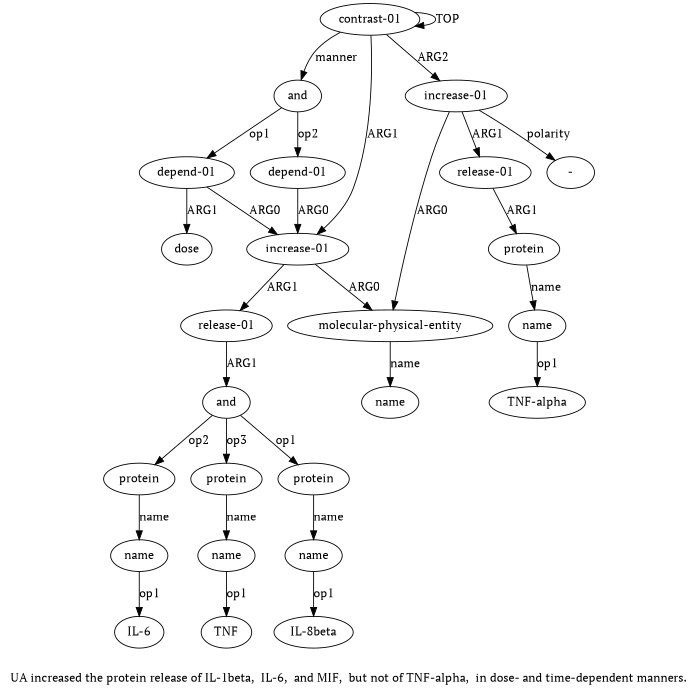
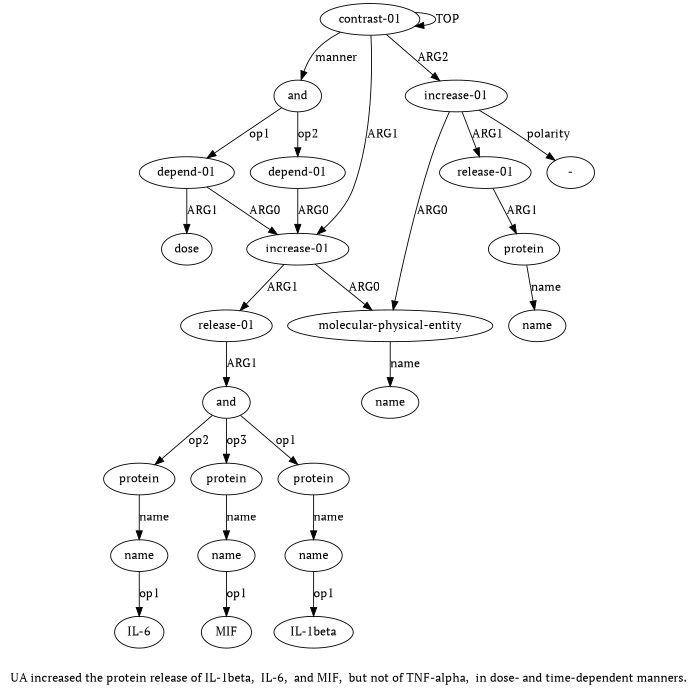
node "TNF-alpha": removed
node "TNF": label "TNF" -> "MIF"
node "IL-8beta": label "IL-8beta" -> "IL-1beta"
